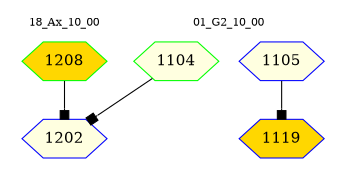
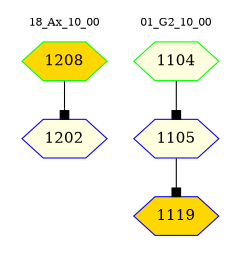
edge "1104" -> "1202": now "1104" -> "1105"
